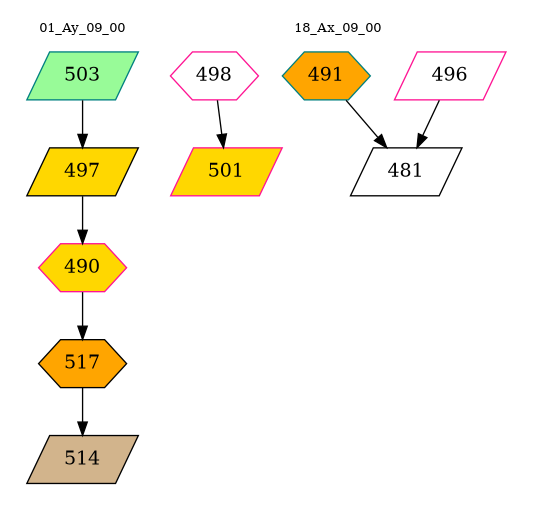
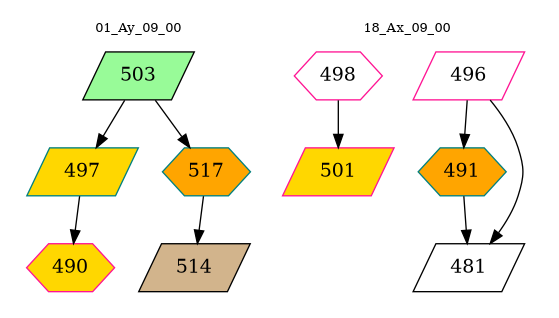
node "503": color teal -> black
edge "496" -> "491": added
node "497": color black -> teal
edge "490" -> "517": now "503" -> "517"
node "517": color black -> teal
